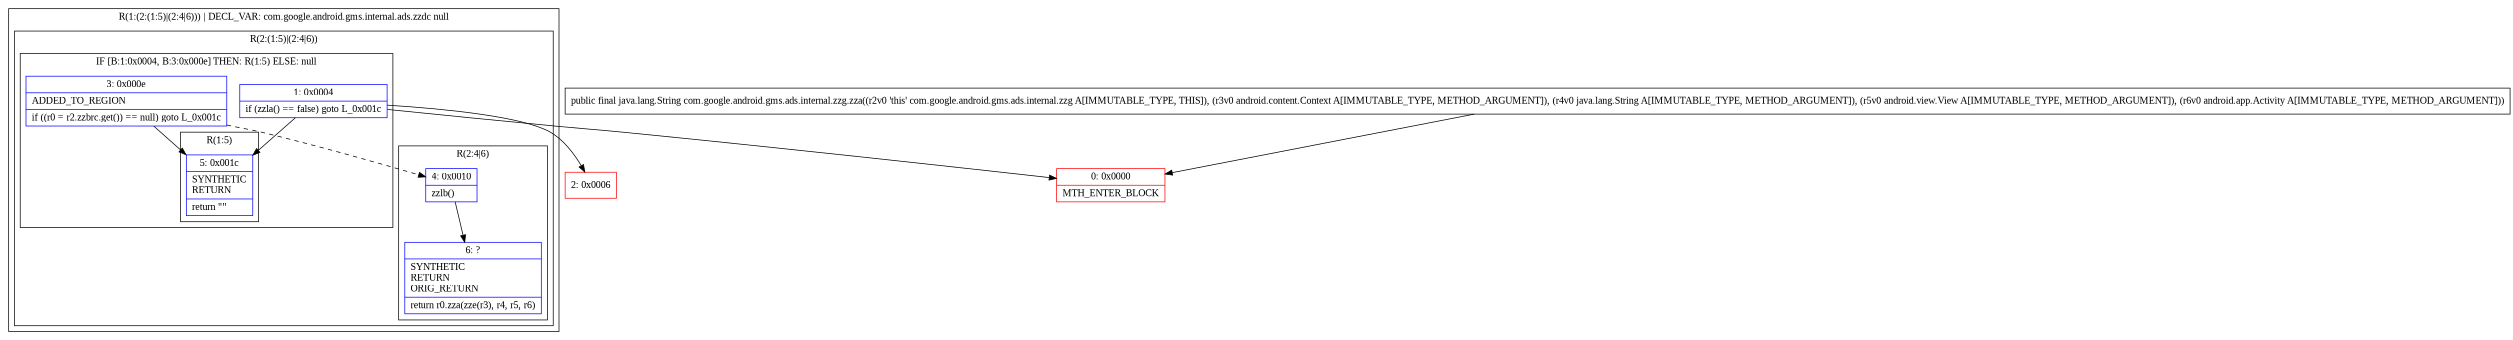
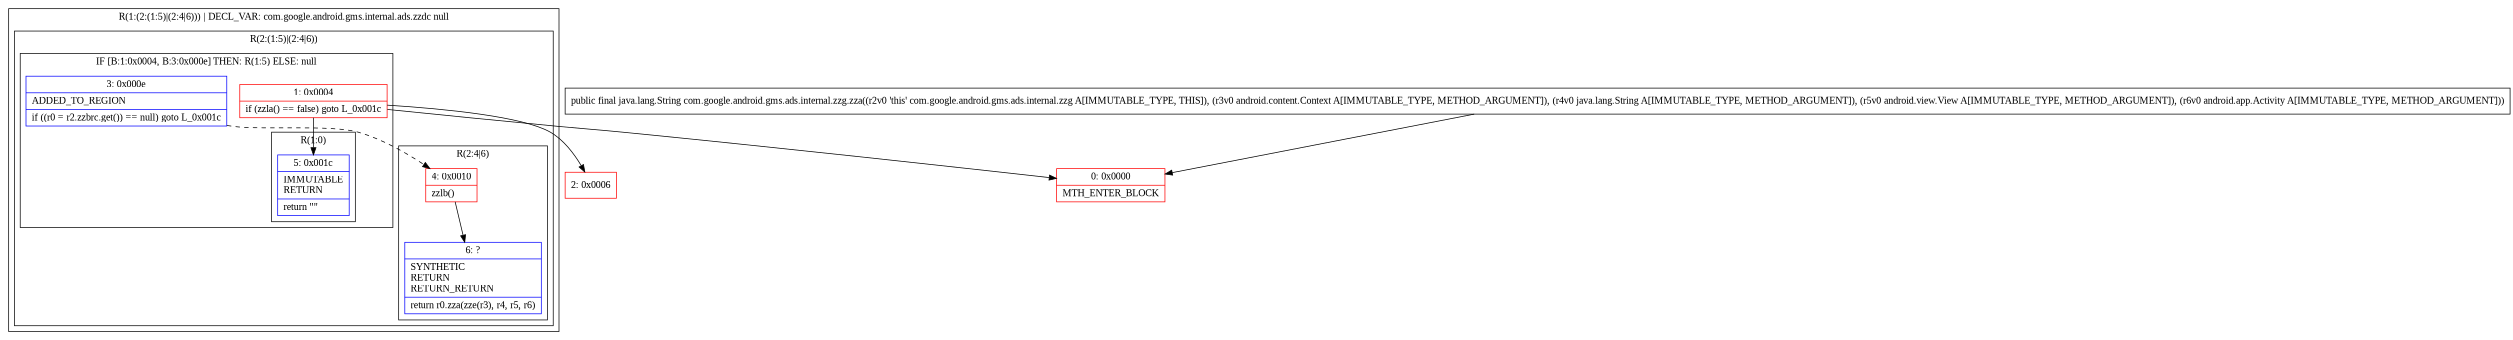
node "1: 0x0004": color blue -> red
edge "3: 0x000e" -> "5: 0x001c": removed
cluster "R(1:5)": label "R(1:5)" -> "R(1:0)"
node "5: 0x001c": text "SYNTHETIC" -> "IMMUTABLE"
node "4: 0x0010": color blue -> red
node "6: ?": text "ORIG_RETURN" -> "RETURN_RETURN"
